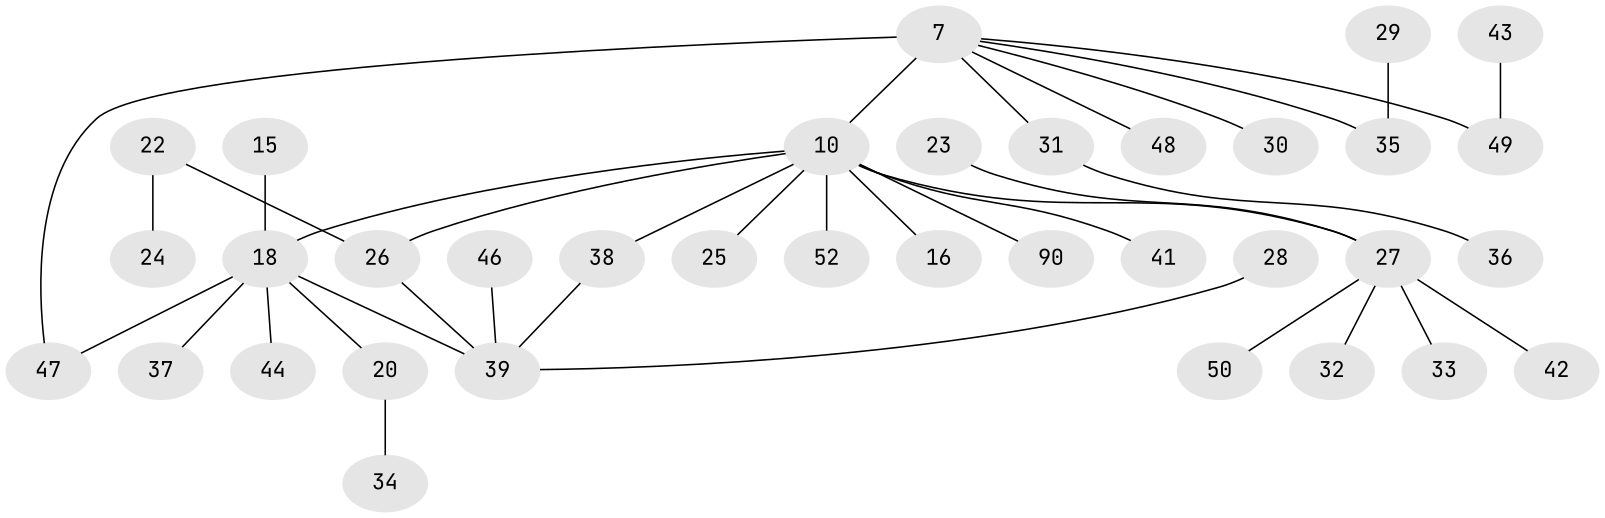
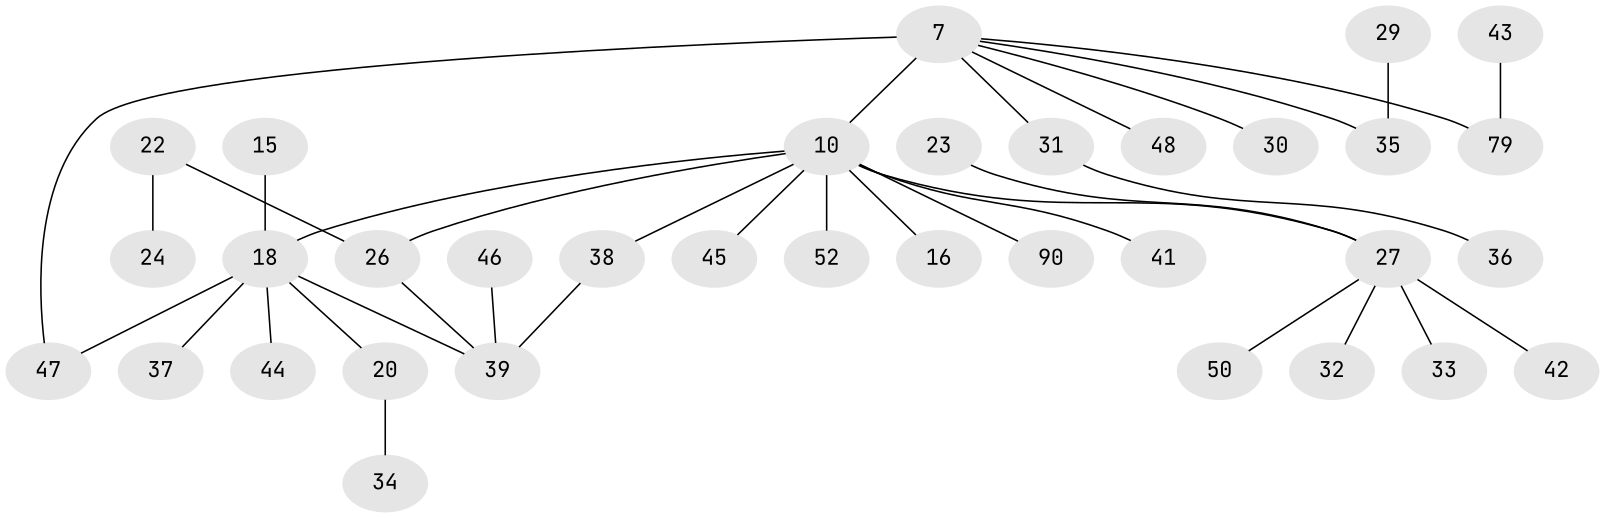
node "49": label "49" -> "79"
node "25": label "25" -> "45"
node "28": removed
